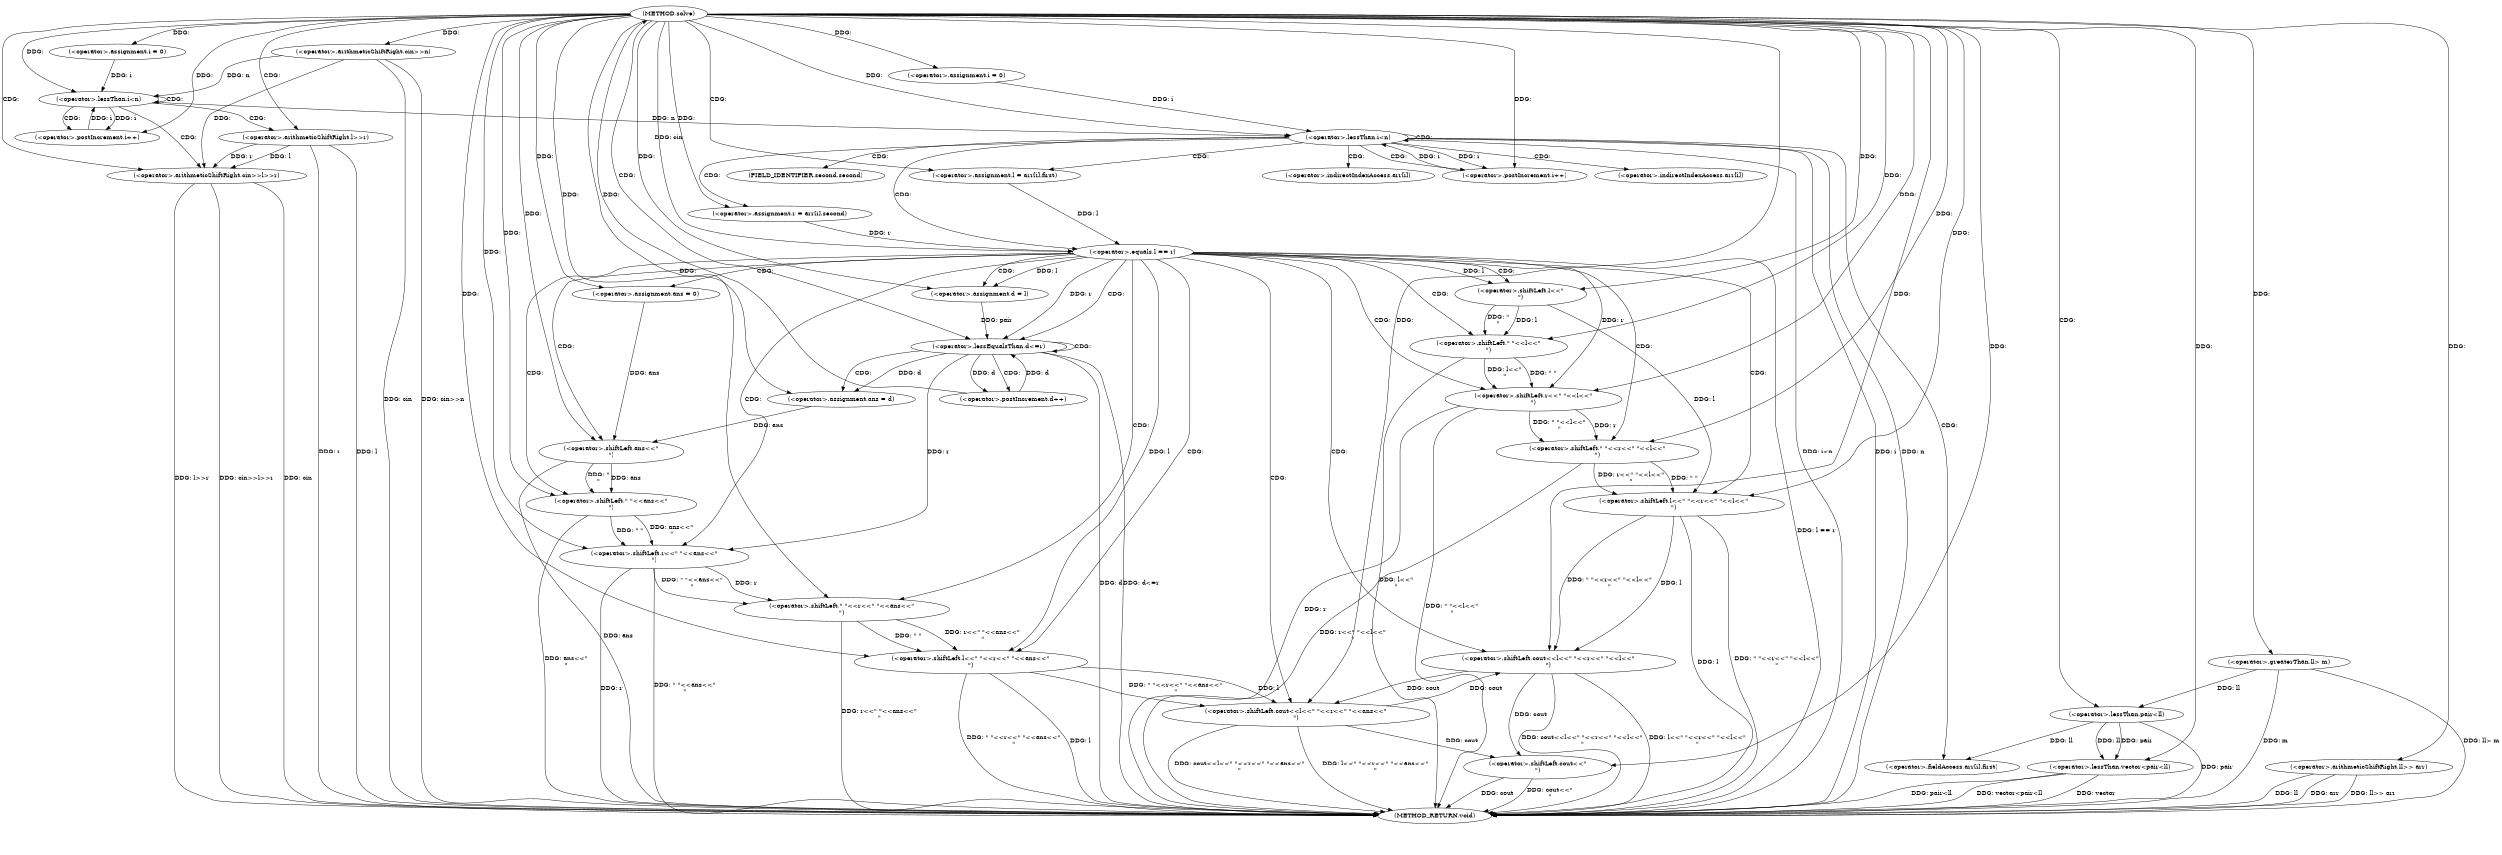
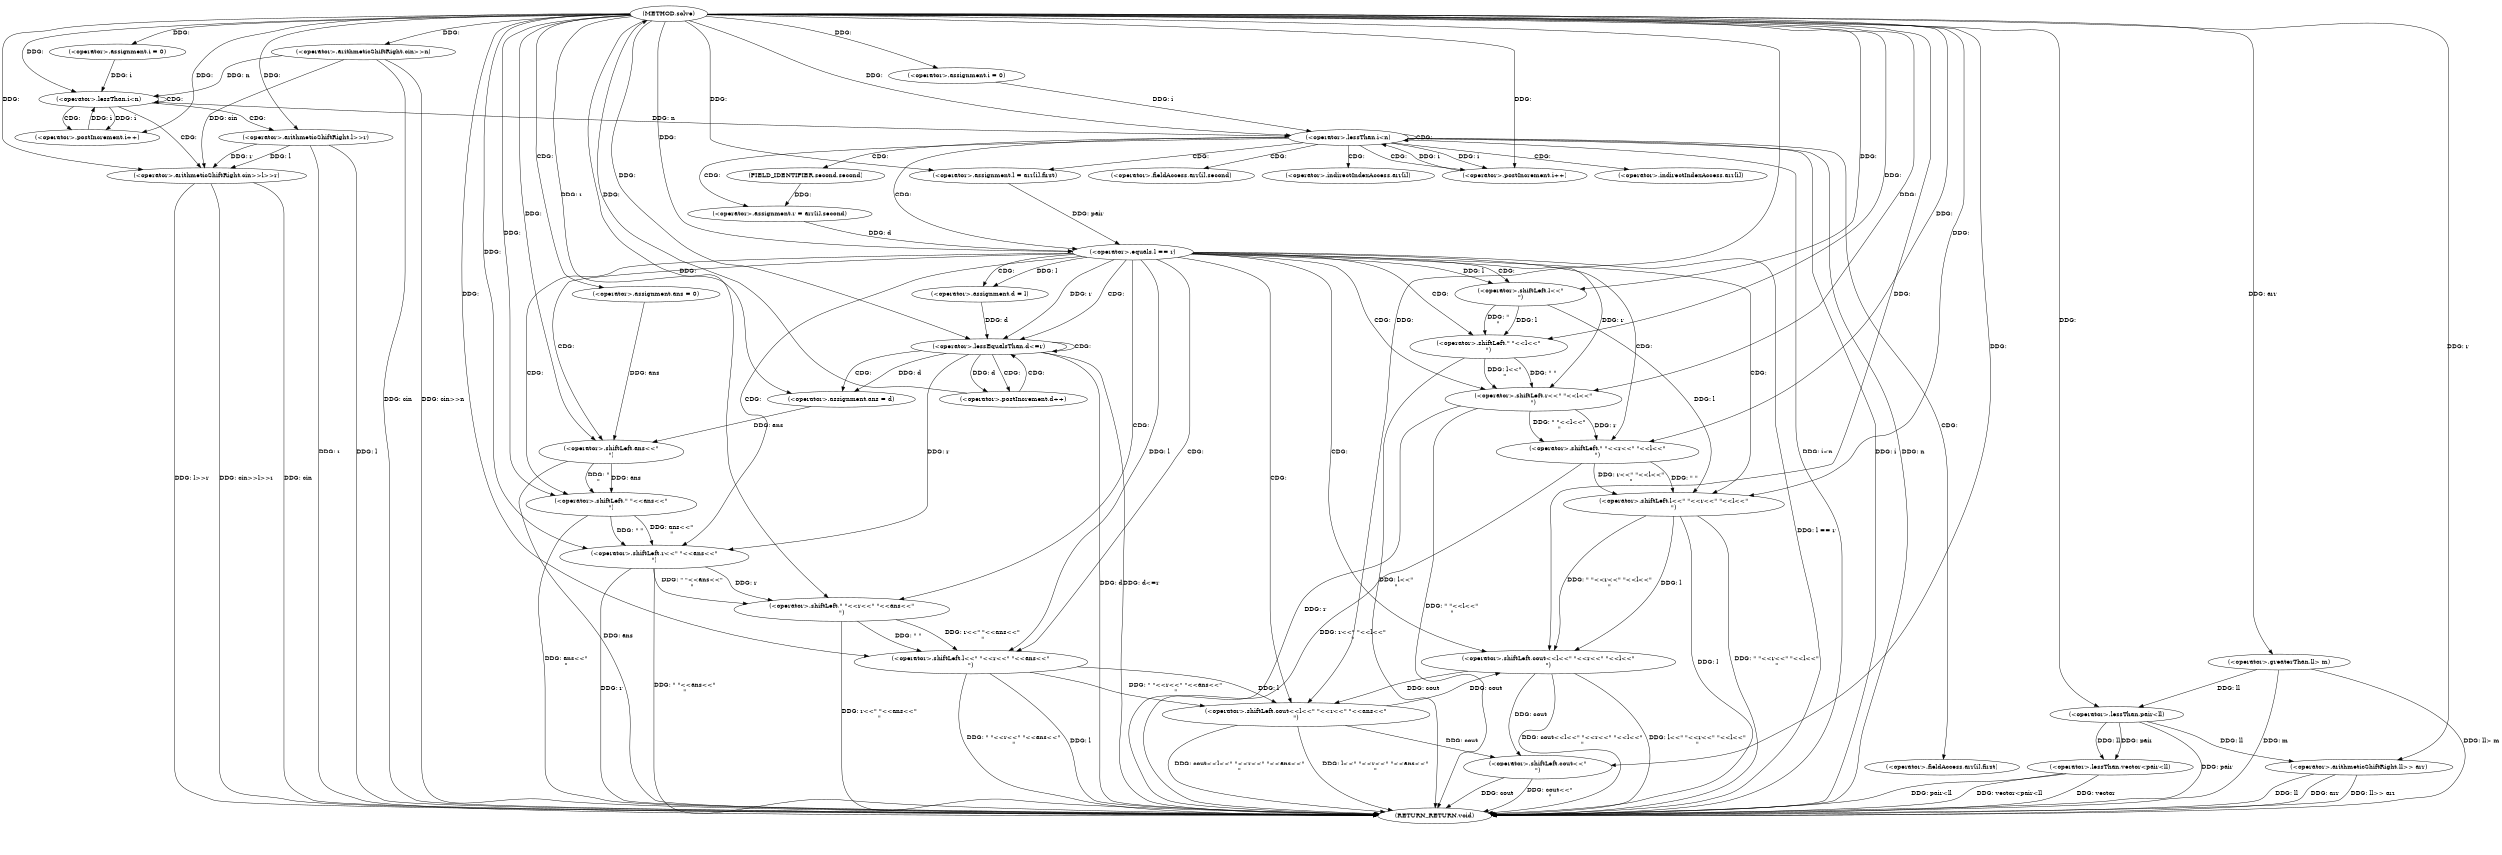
edge "(METHOD,solve)" -> "(<operator>.lessThan,vector<pair<ll)": removed, label "DDG:"
edge "(METHOD,solve)" -> "(<operator>.arithmeticShiftRight,l>>r)": label "CDG: " -> "DDG: "
edge "(METHOD,solve)" -> "(<operator>.arithmeticShiftRight,cin>>l>>r)": label "CDG: " -> "DDG: "
edge "(METHOD,solve)" -> "(<operator>.assignment,l = arr[i].first)": label "CDG: " -> "DDG: "
edge "(METHOD,solve)" -> "(<operator>.assignment,r = arr[i].second)": now "(FIELD_IDENTIFIER,second,second)" -> "(<operator>.assignment,r = arr[i].second)"
edge "(<operator>.arithmeticShiftRight,cin>>n)" -> "(<operator>.arithmeticShiftRight,cin>>l>>r)": label "DDG: " -> "DDG: cin"
edge "(METHOD,solve)" -> "(<operator>.equals,l == r)": label "DDG: cin" -> "DDG: "
edge "(METHOD,solve)" -> "(<operator>.assignment,ans = 0)": label "DDG: " -> "CDG: "
edge "(METHOD,solve)" -> "(<operator>.lessEqualsThan,d<=r)": label "CDG: " -> "DDG: "
node "(<operator>.fieldAccess,arr[i].second)": added
edge "(METHOD,solve)" -> "(<operator>.assignment,ans = d)": label "DDG: " -> "DDG: r"
edge "(<operator>.assignment,l = arr[i].first)" -> "(<operator>.equals,l == r)": label "DDG: l" -> "DDG: pair"
edge "(<operator>.assignment,r = arr[i].second)" -> "(<operator>.equals,l == r)": label "DDG: r" -> "DDG: d"
edge "(METHOD,solve)" -> "(<operator>.assignment,d = l)": removed, label "DDG:"
edge "(<operator>.equals,l == r)" -> "(<operator>.assignment,ans = 0)": removed, label "CDG:"
edge "(METHOD,solve)" -> "(<operator>.greaterThan,ll> m)": label "DDG: " -> "DDG: arr"
edge "(<operator>.assignment,d = l)" -> "(<operator>.lessEqualsThan,d<=r)": label "DDG: pair" -> "DDG: d"
edge "(METHOD,solve)" -> "(<operator>.lessThan,pair<ll)": label "CDG: " -> "DDG: "
edge "(METHOD,solve)" -> "(<operator>.arithmeticShiftRight,ll>> arr)": label "DDG: " -> "DDG: r"
edge "(<operator>.postIncrement,d++)" -> "(<operator>.lessEqualsThan,d<=r)": label "DDG: d" -> "CDG: "
edge "(<operator>.lessThan,pair<ll)" -> "(<operator>.fieldAccess,arr[i].first)": now "(<operator>.lessThan,pair<ll)" -> "(<operator>.arithmeticShiftRight,ll>> arr)"
node "(METHOD_RETURN,void)": label "(METHOD_RETURN,void)" -> "(RETURN_RETURN,void)"
